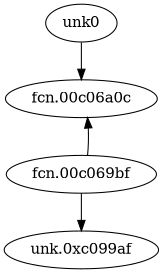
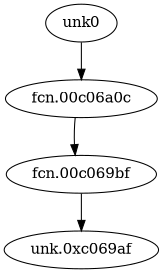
edge "fcn.00c069bf" -> "fcn.00c06a0c": reversed
node "unk.0xc099af": label "unk.0xc099af" -> "unk.0xc069af"
